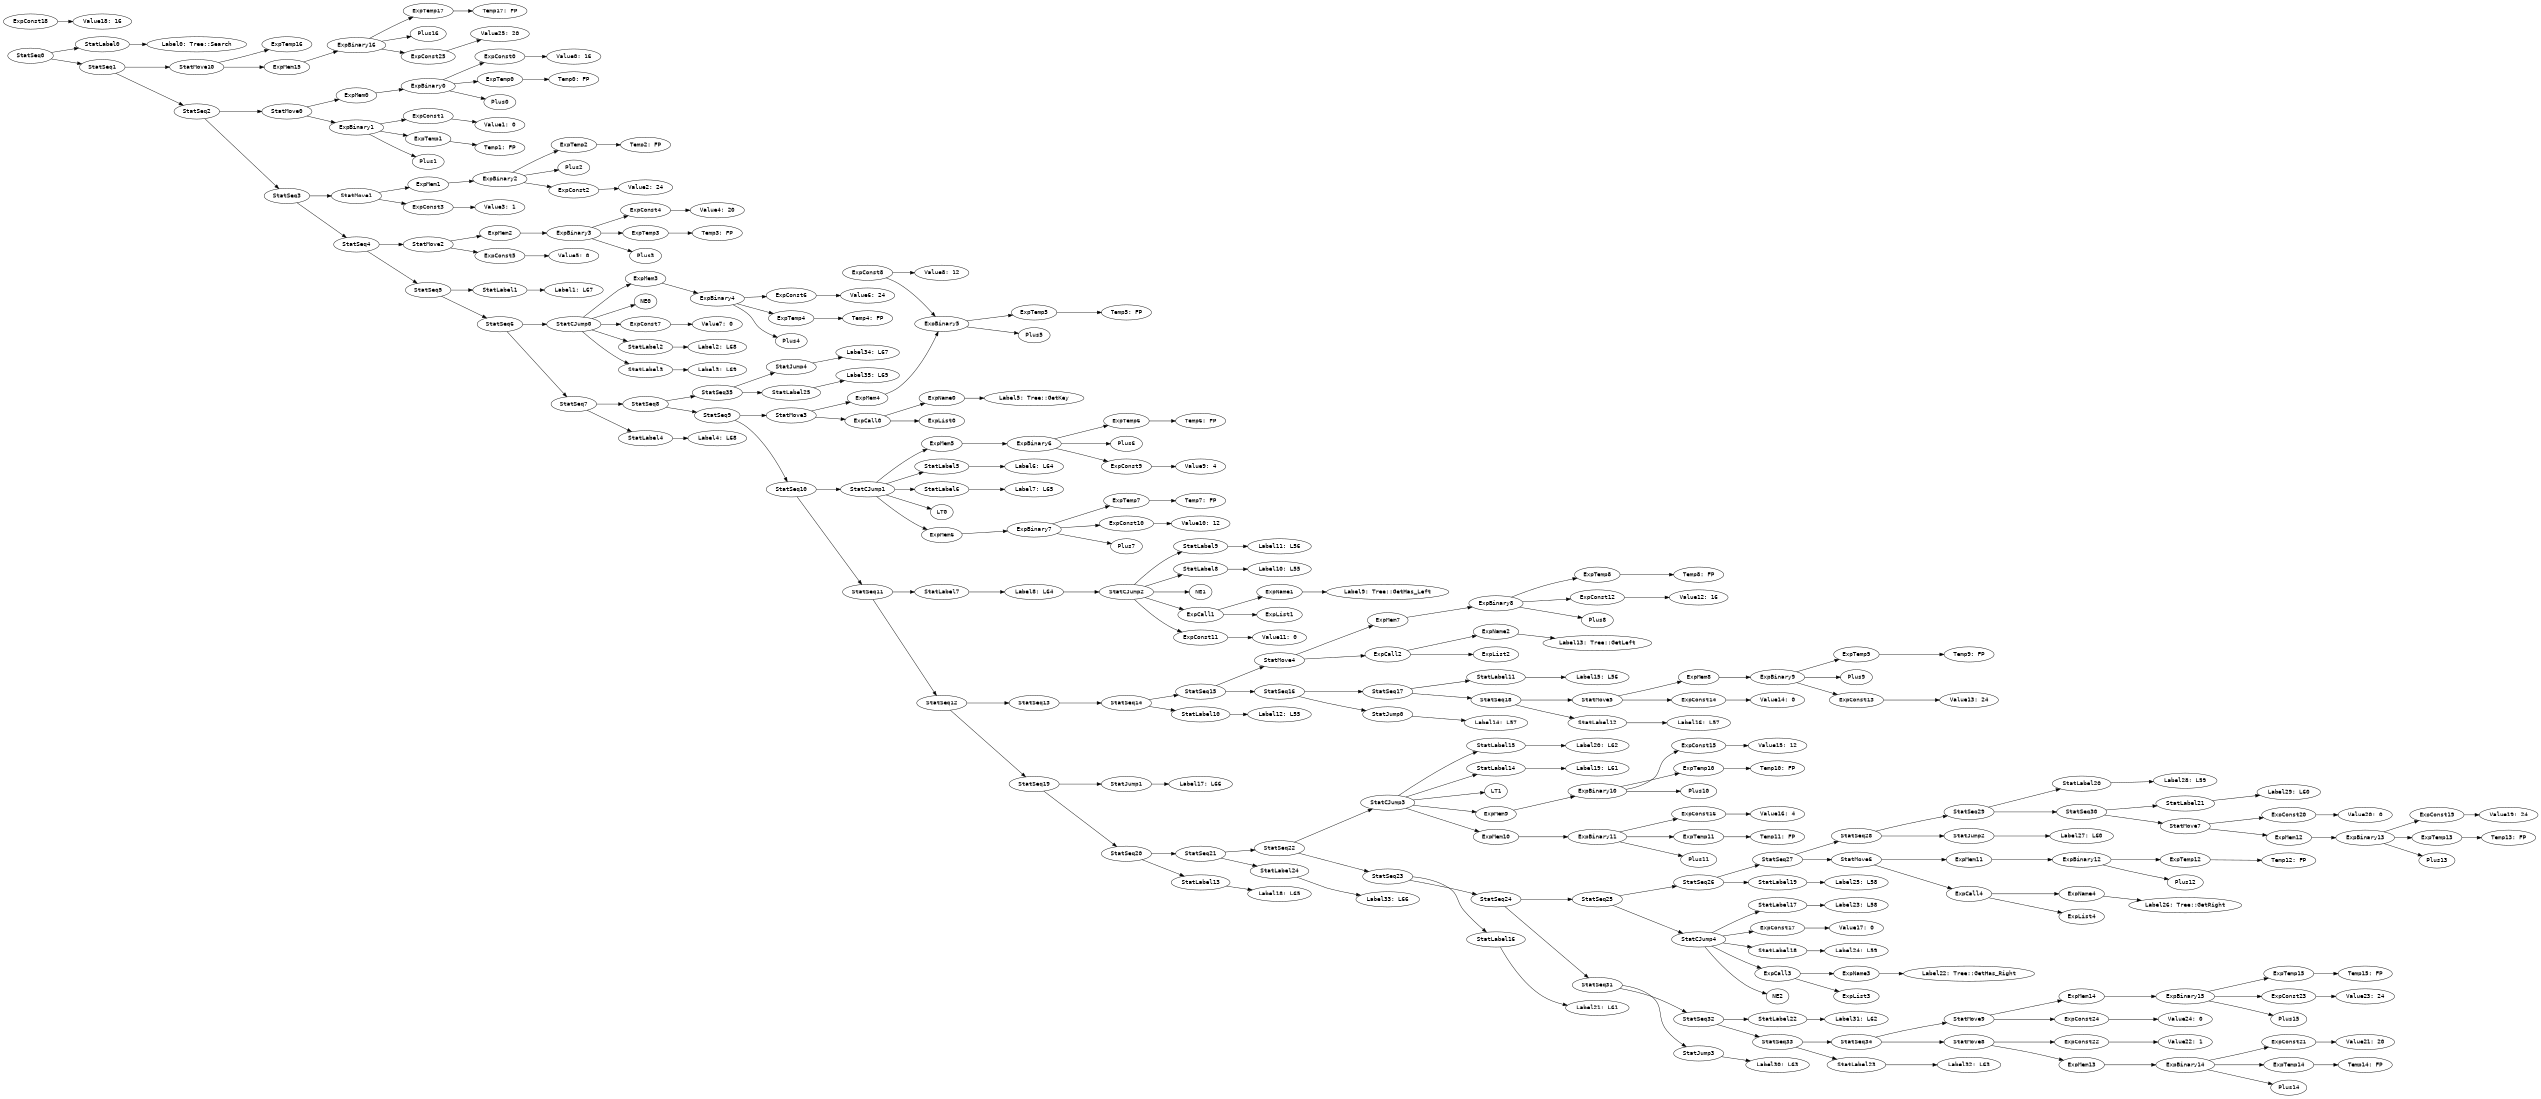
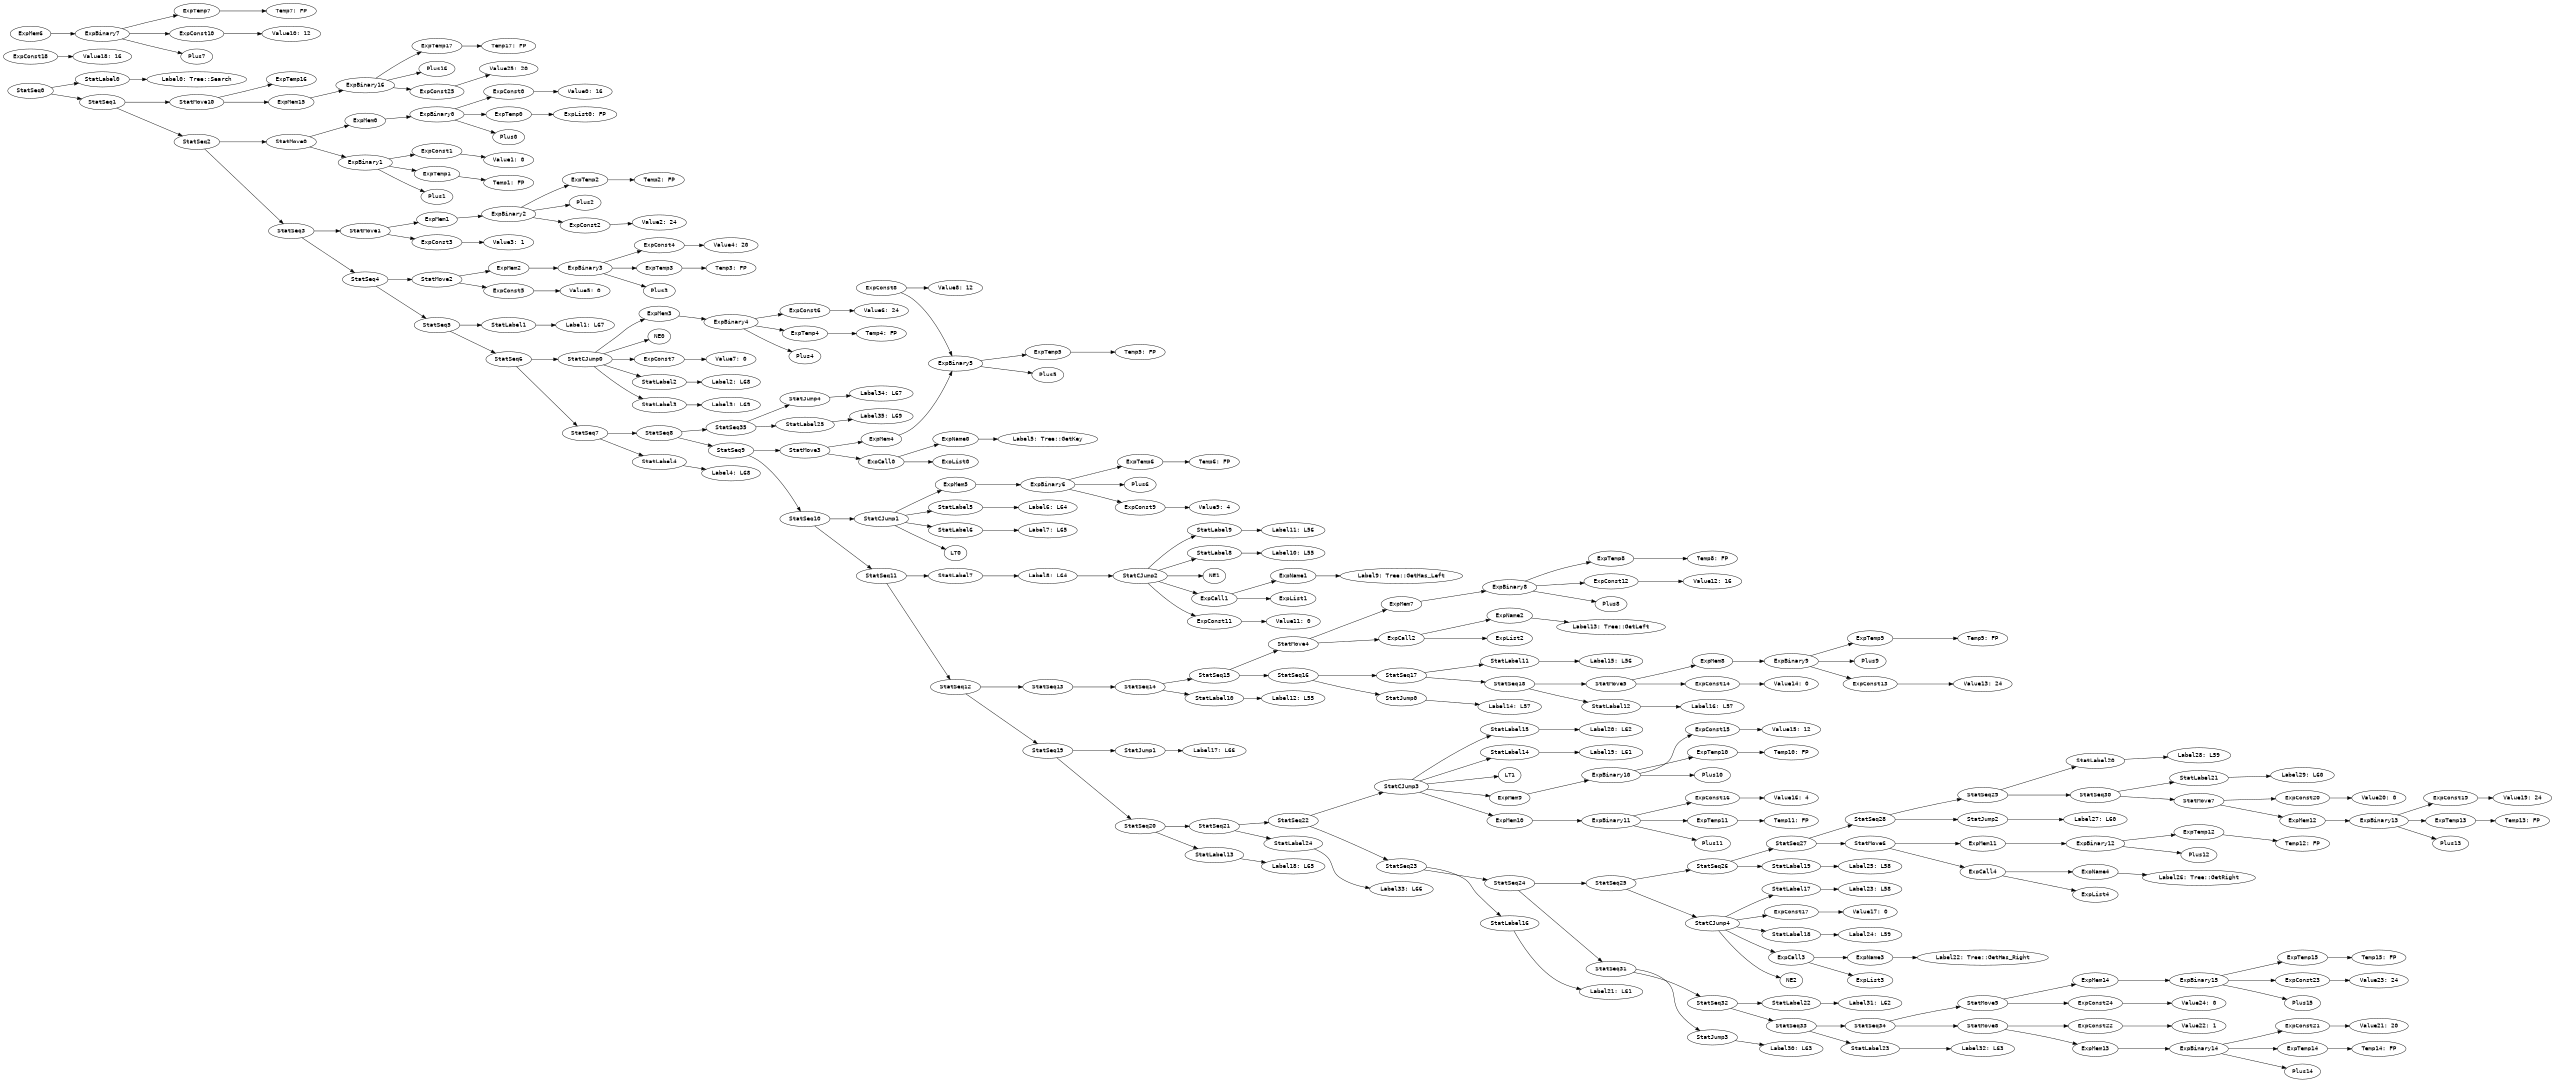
node "Temp0: FP": label "Temp0: FP" -> "ExpList0: FP"
edge "StatCJump1" -> "ExpMem6": removed
